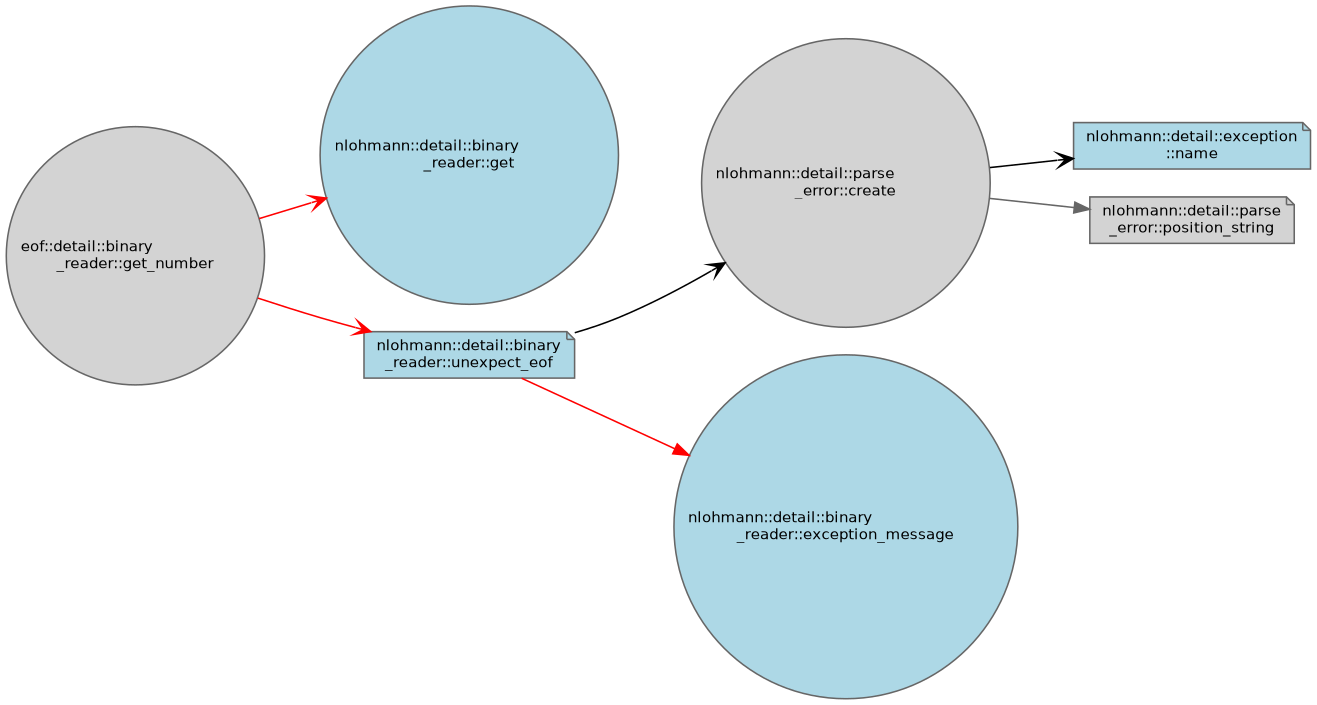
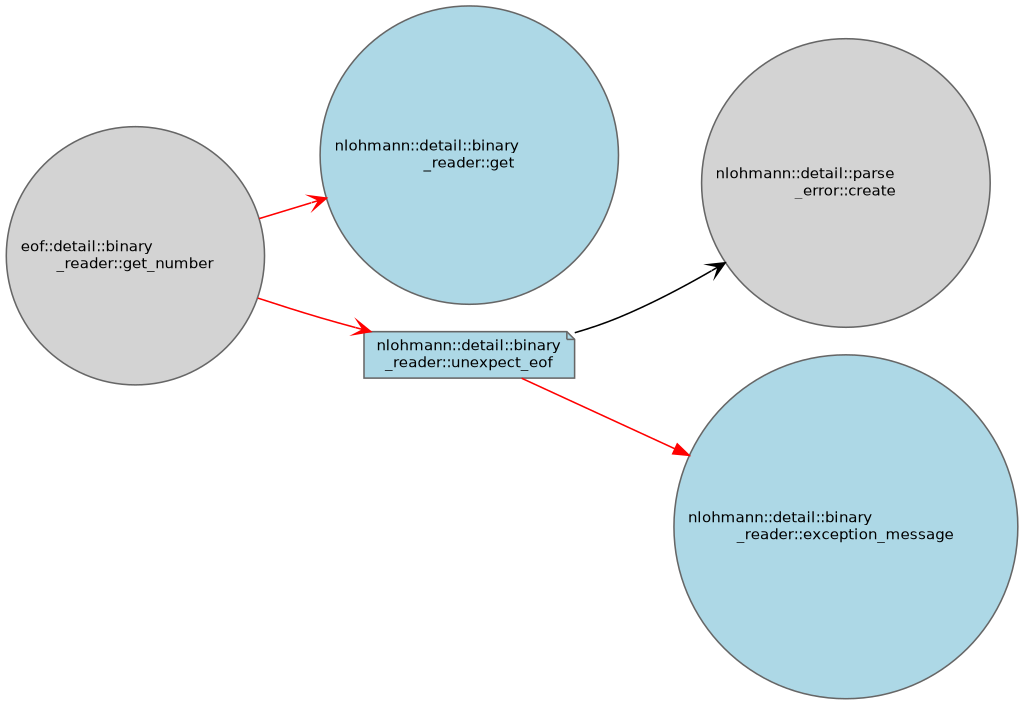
node "nlohmann::detail::exception ::name": removed
node "nlohmann::detail::parse _error::position_string": removed
